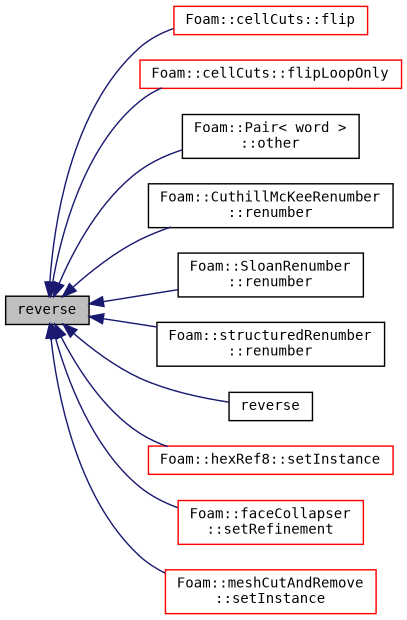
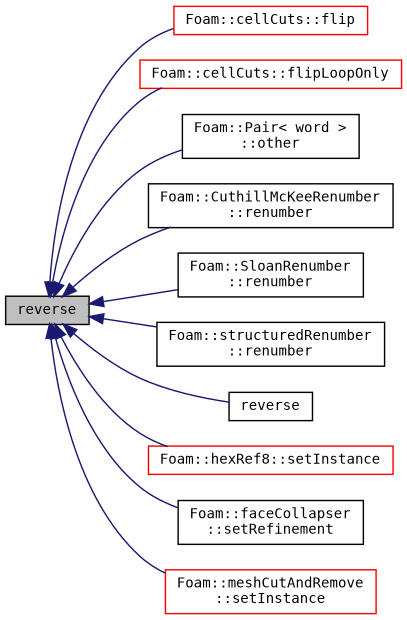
node "Foam::faceCollapser ::setRefinement": color red -> black
